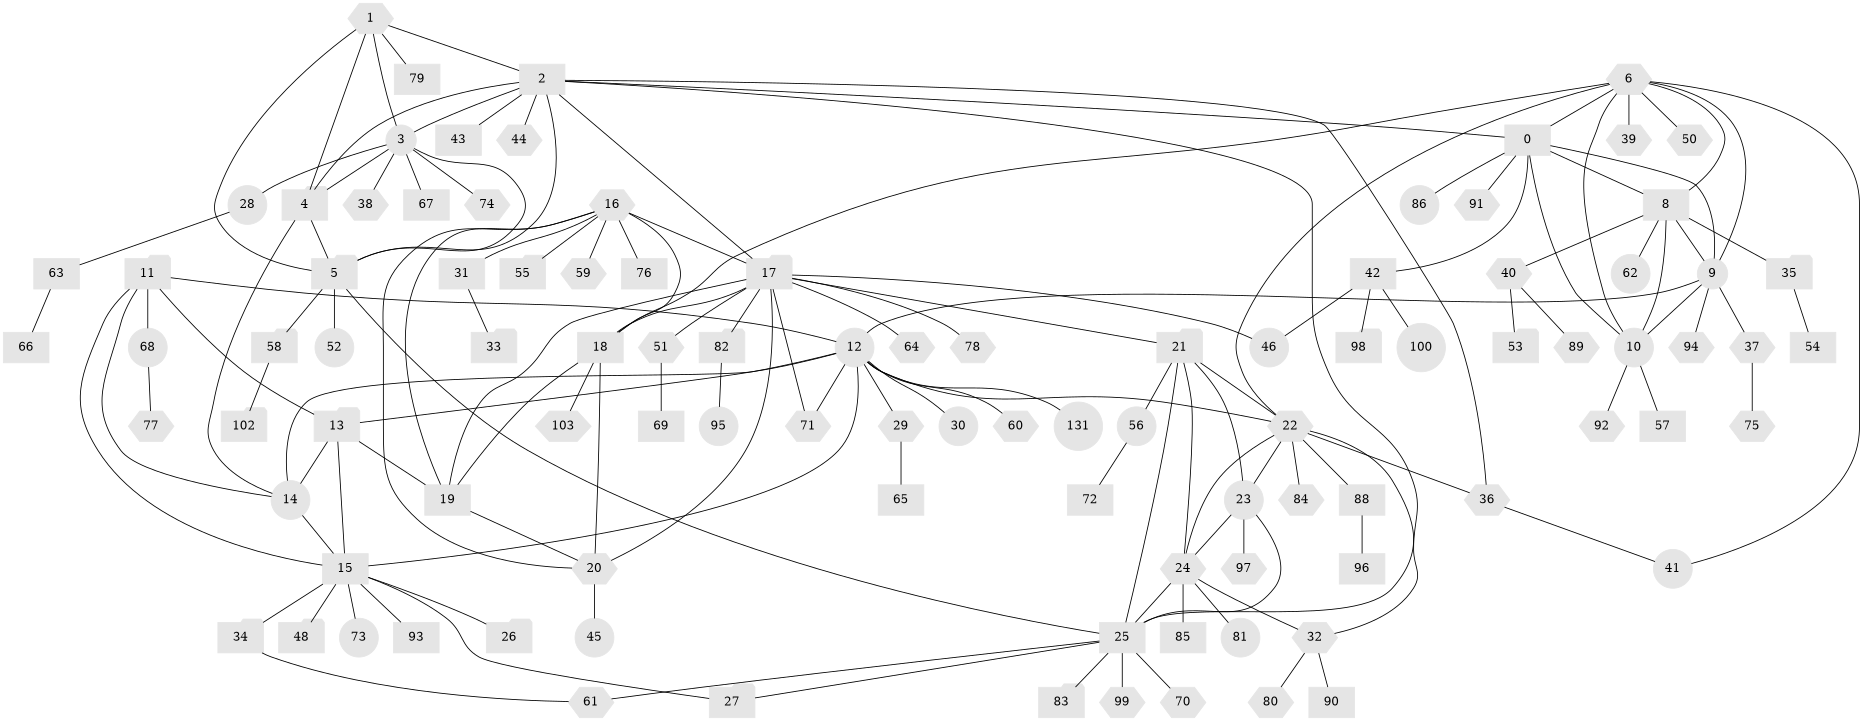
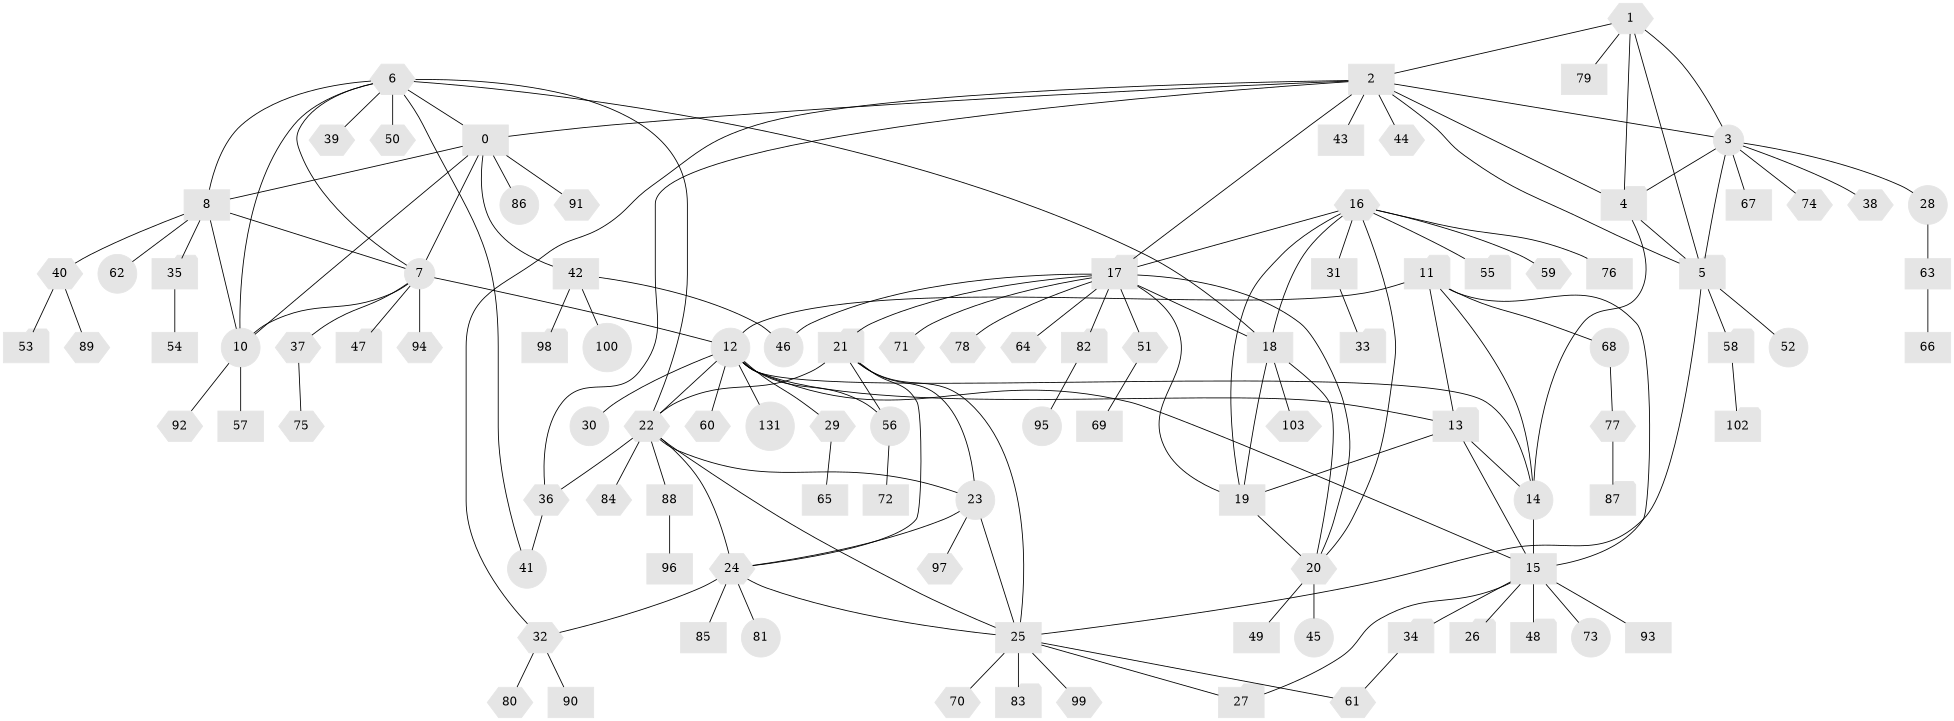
node "9": label "9" -> "7"
node "47": added
edge "12" -- "71": now "12" -- "56"
node "87": added
node "49": added
